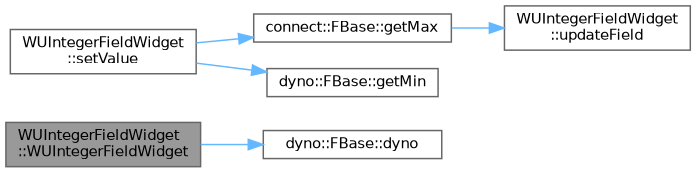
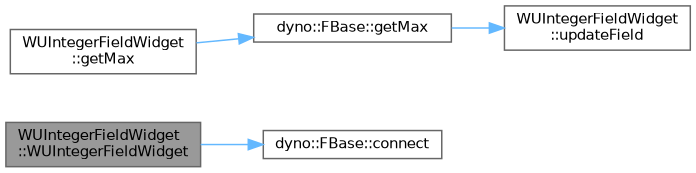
node "connect::FBase::getMax": label "connect::FBase::getMax" -> "dyno::FBase::getMax"
node "WUIntegerFieldWidget ::setValue": label "WUIntegerFieldWidget ::setValue" -> "WUIntegerFieldWidget ::getMax"
node "dyno::FBase::getMin": removed
node "dyno::FBase::dyno": label "dyno::FBase::dyno" -> "dyno::FBase::connect"
